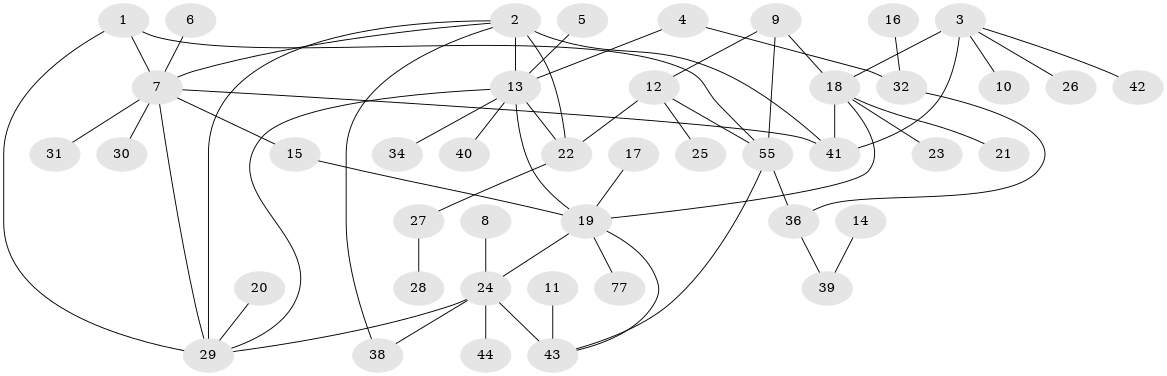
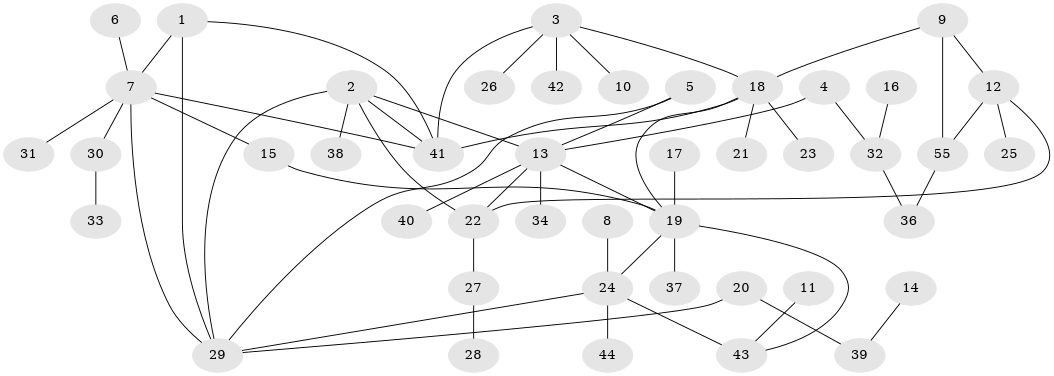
edge "2" -- "7": removed
edge "1" -- "55": now "1" -- "41"
edge "13" -- "29": now "5" -- "29"
node "33": added
edge "36" -- "39": now "20" -- "39"
edge "55" -- "43": removed
node "77": label "77" -> "37"
edge "24" -- "38": removed
